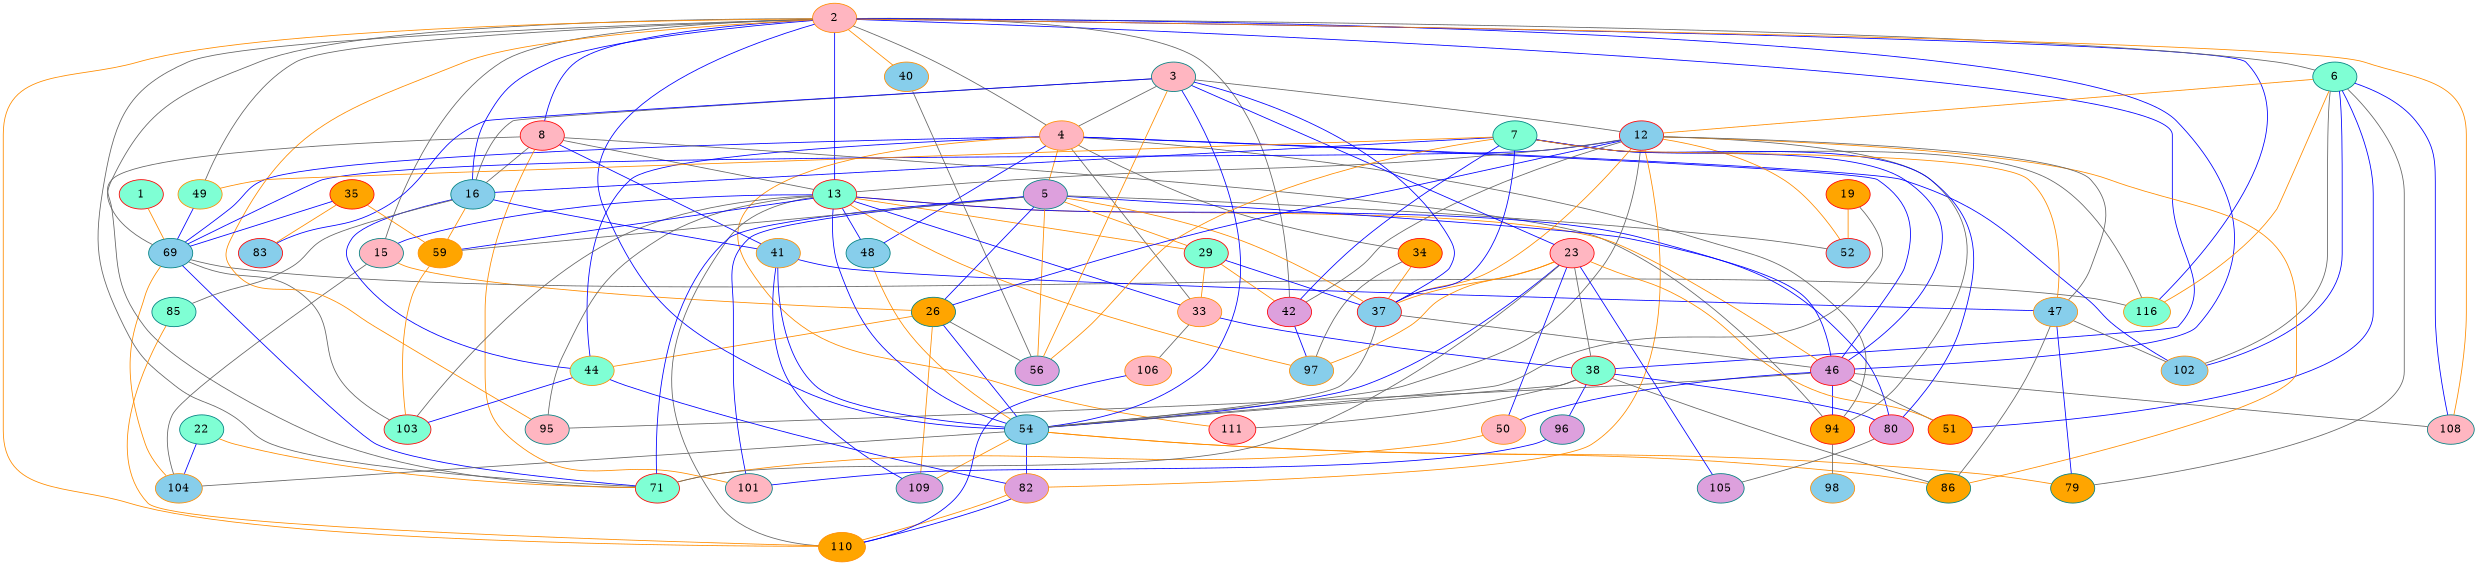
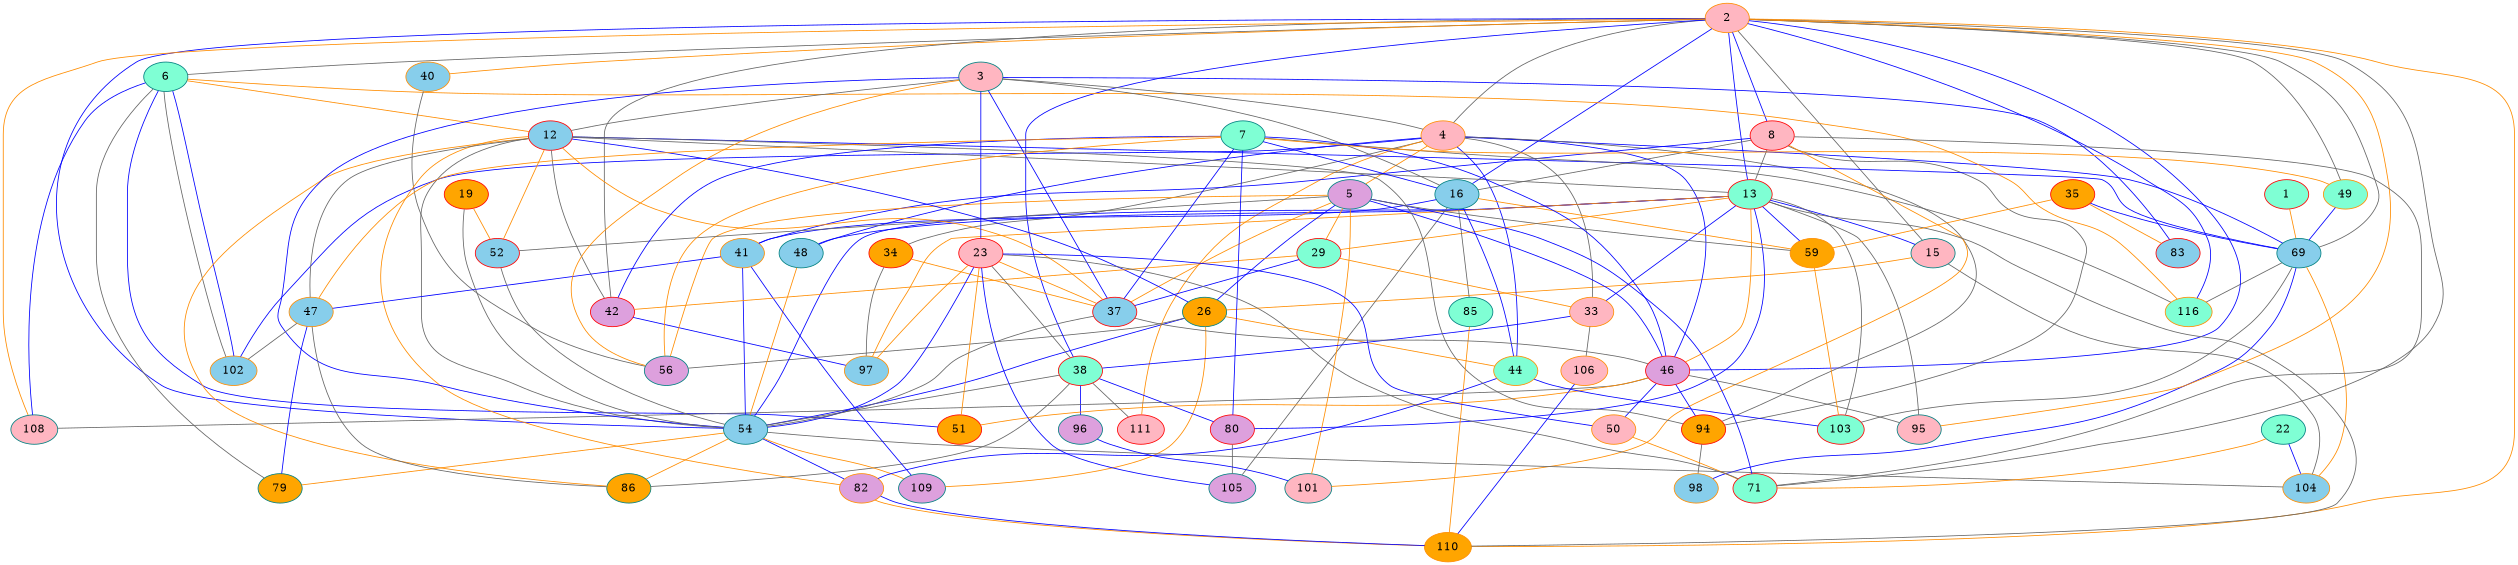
edge "5" -- "101": color blue -> darkorange
edge "16" -- "105": added
edge "52" -- "54": added
edge "46" -- "51": color gray40 -> darkorange
edge "69" -- "71": now "69" -- "98"
